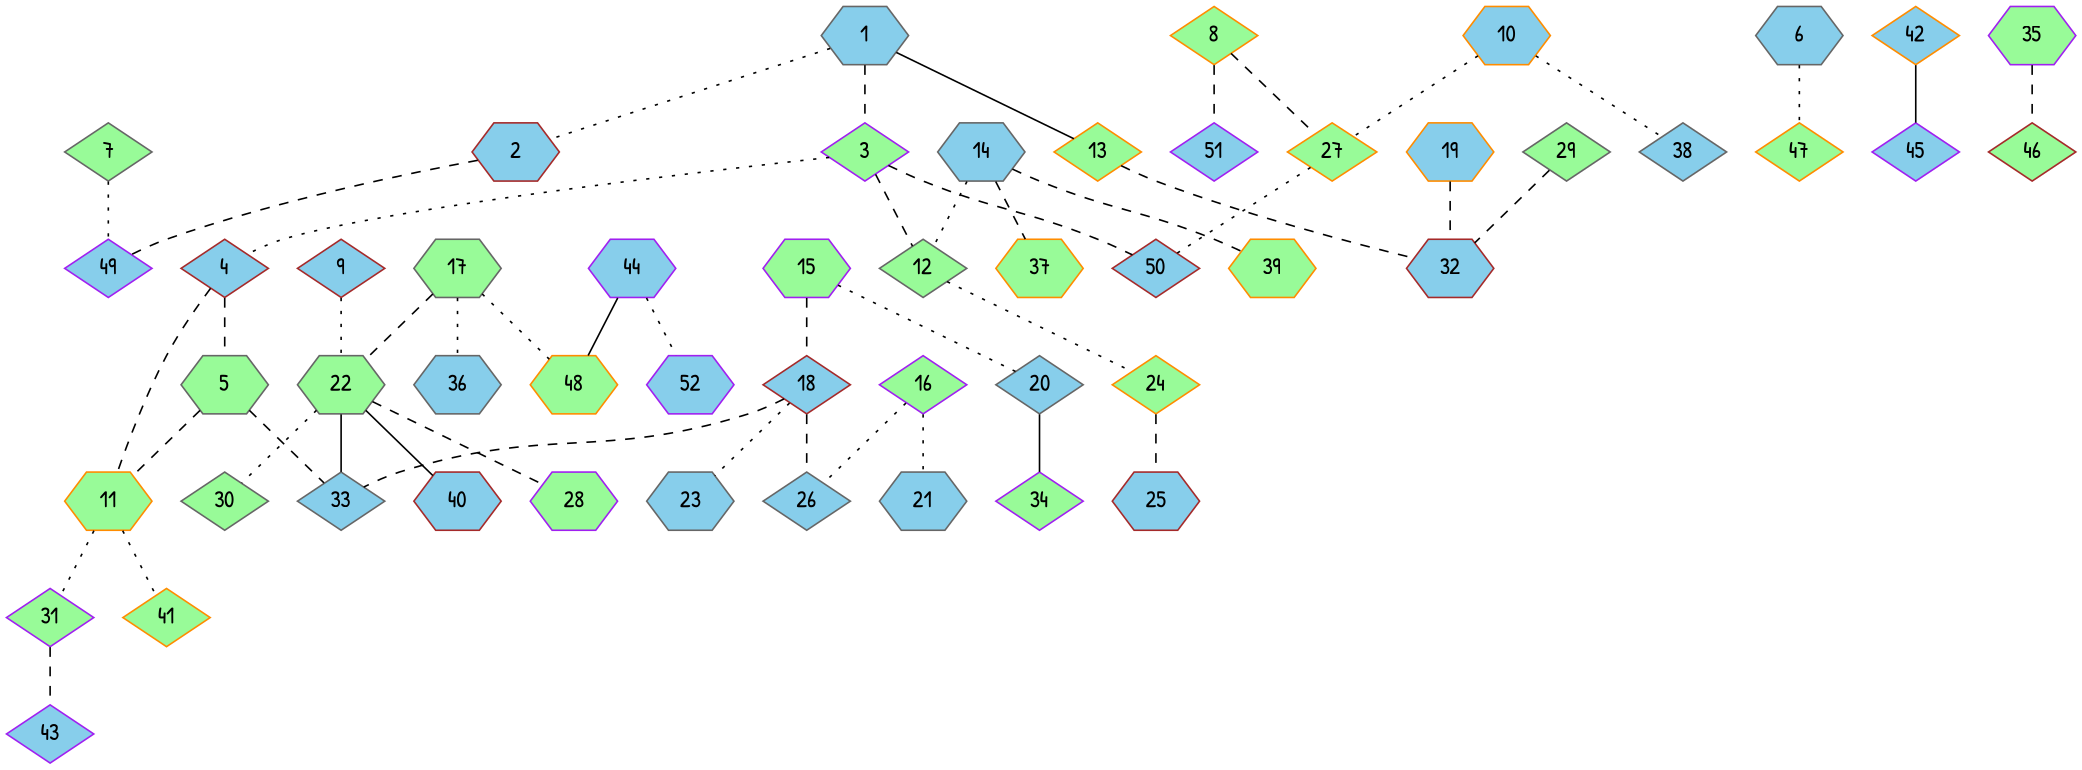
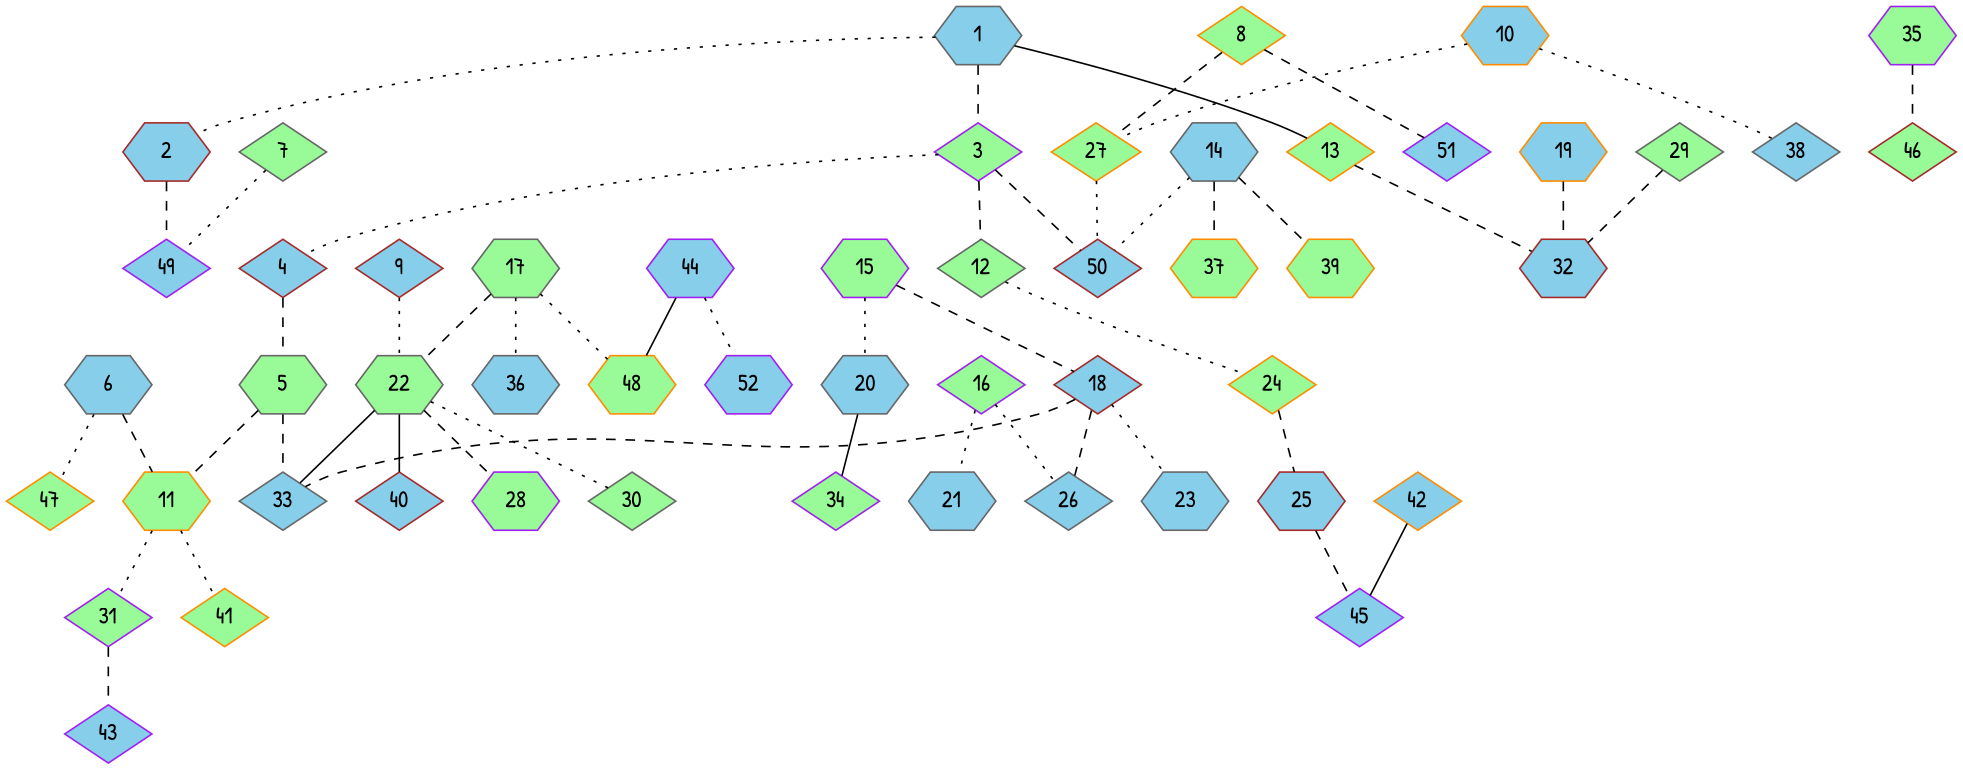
edge "14" -- "12": now "14" -- "50"
edge "4" -- "11": now "6" -- "11"
node "20": shape diamond -> hexagon
node "40": shape hexagon -> diamond
edge "25" -- "45": added
